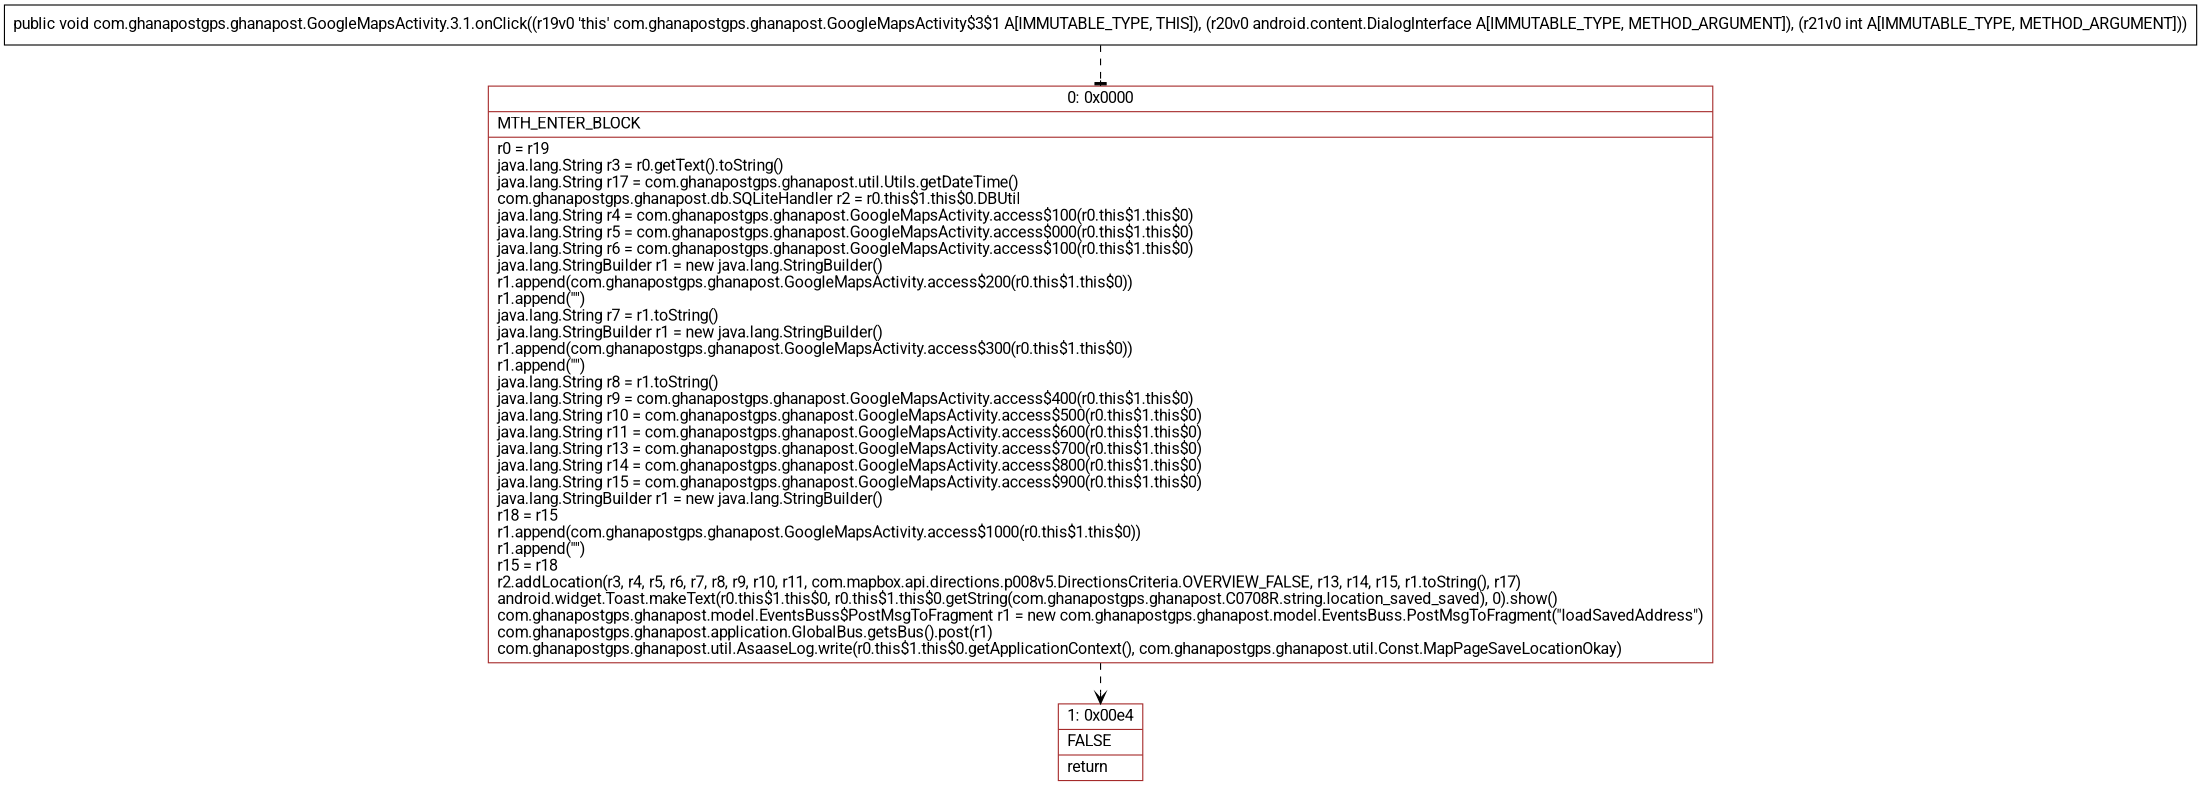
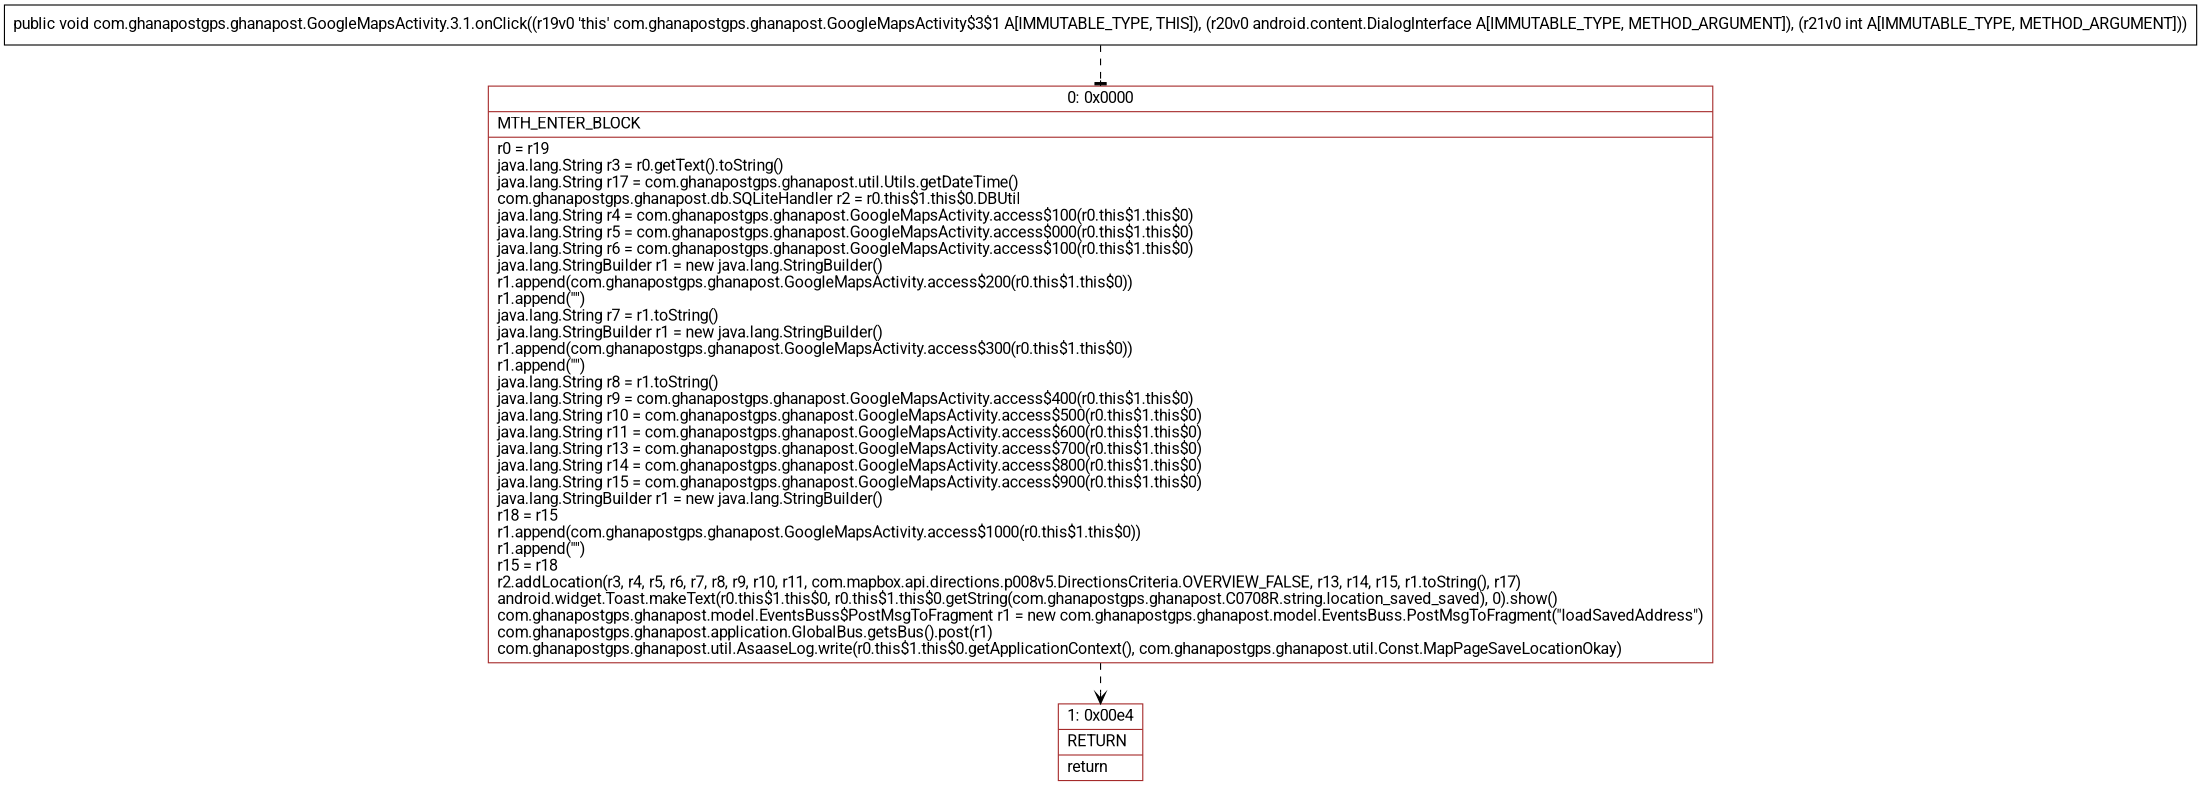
node "1: 0x00e4": text "FALSE" -> "RETURN"
